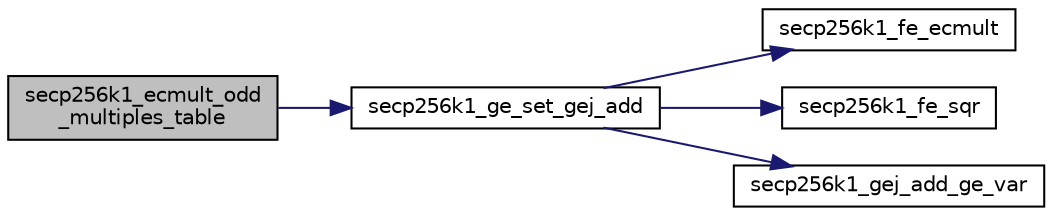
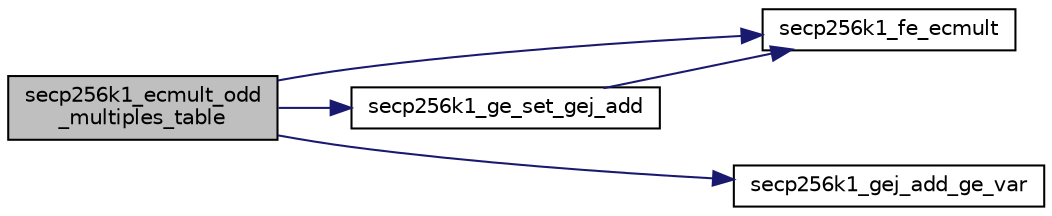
edge "secp256k1_ecmult_odd _multiples_table" -> "secp256k1_fe_ecmult": added
node "secp256k1_fe_sqr": removed
edge "secp256k1_ge_set_gej_add" -> "secp256k1_gej_add_ge_var": now "secp256k1_ecmult_odd _multiples_table" -> "secp256k1_gej_add_ge_var"
